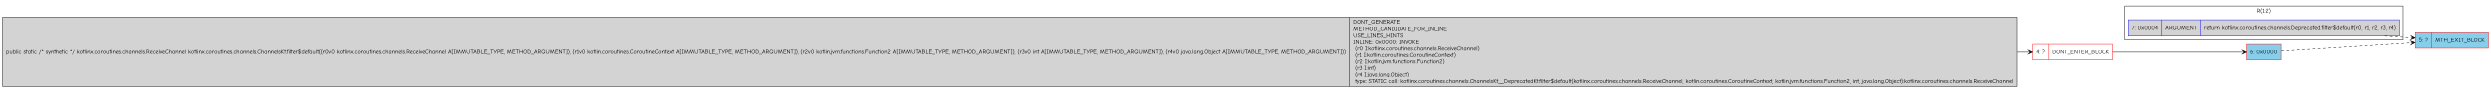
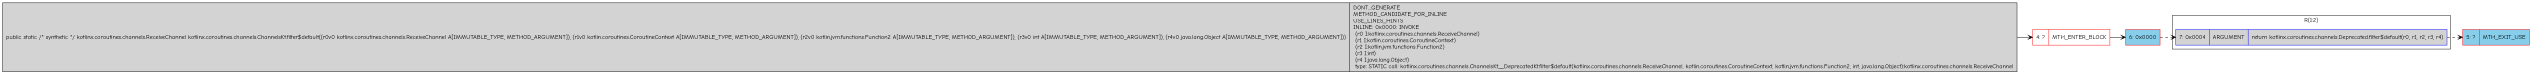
node "5: ?": text "MTH_EXIT_BLOCK" -> "MTH_EXIT_USE"
edge "6: 0x0000" -> "5: ?": now "6: 0x0000" -> "7: 0x0004"
node "4: ?": text "DONT_ENTER_BLOCK" -> "MTH_ENTER_BLOCK"
